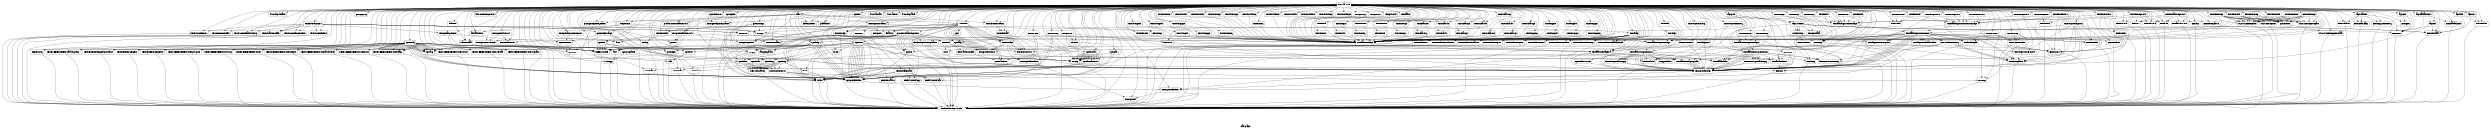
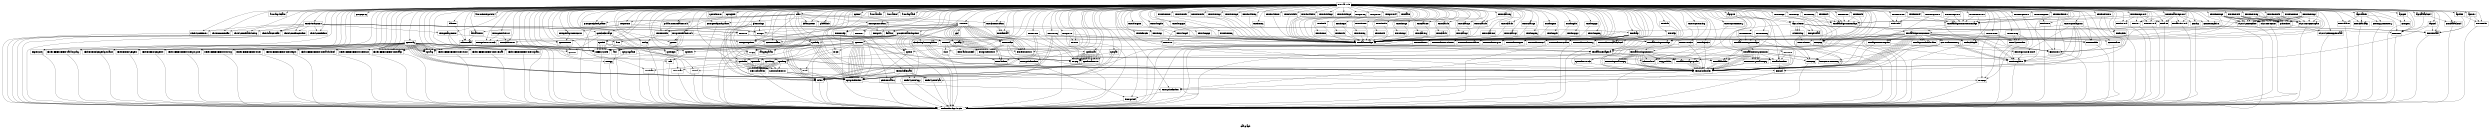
edge "external node" -> "test_bignum_zero_print": now "external node" -> "test_time_t_ne"
